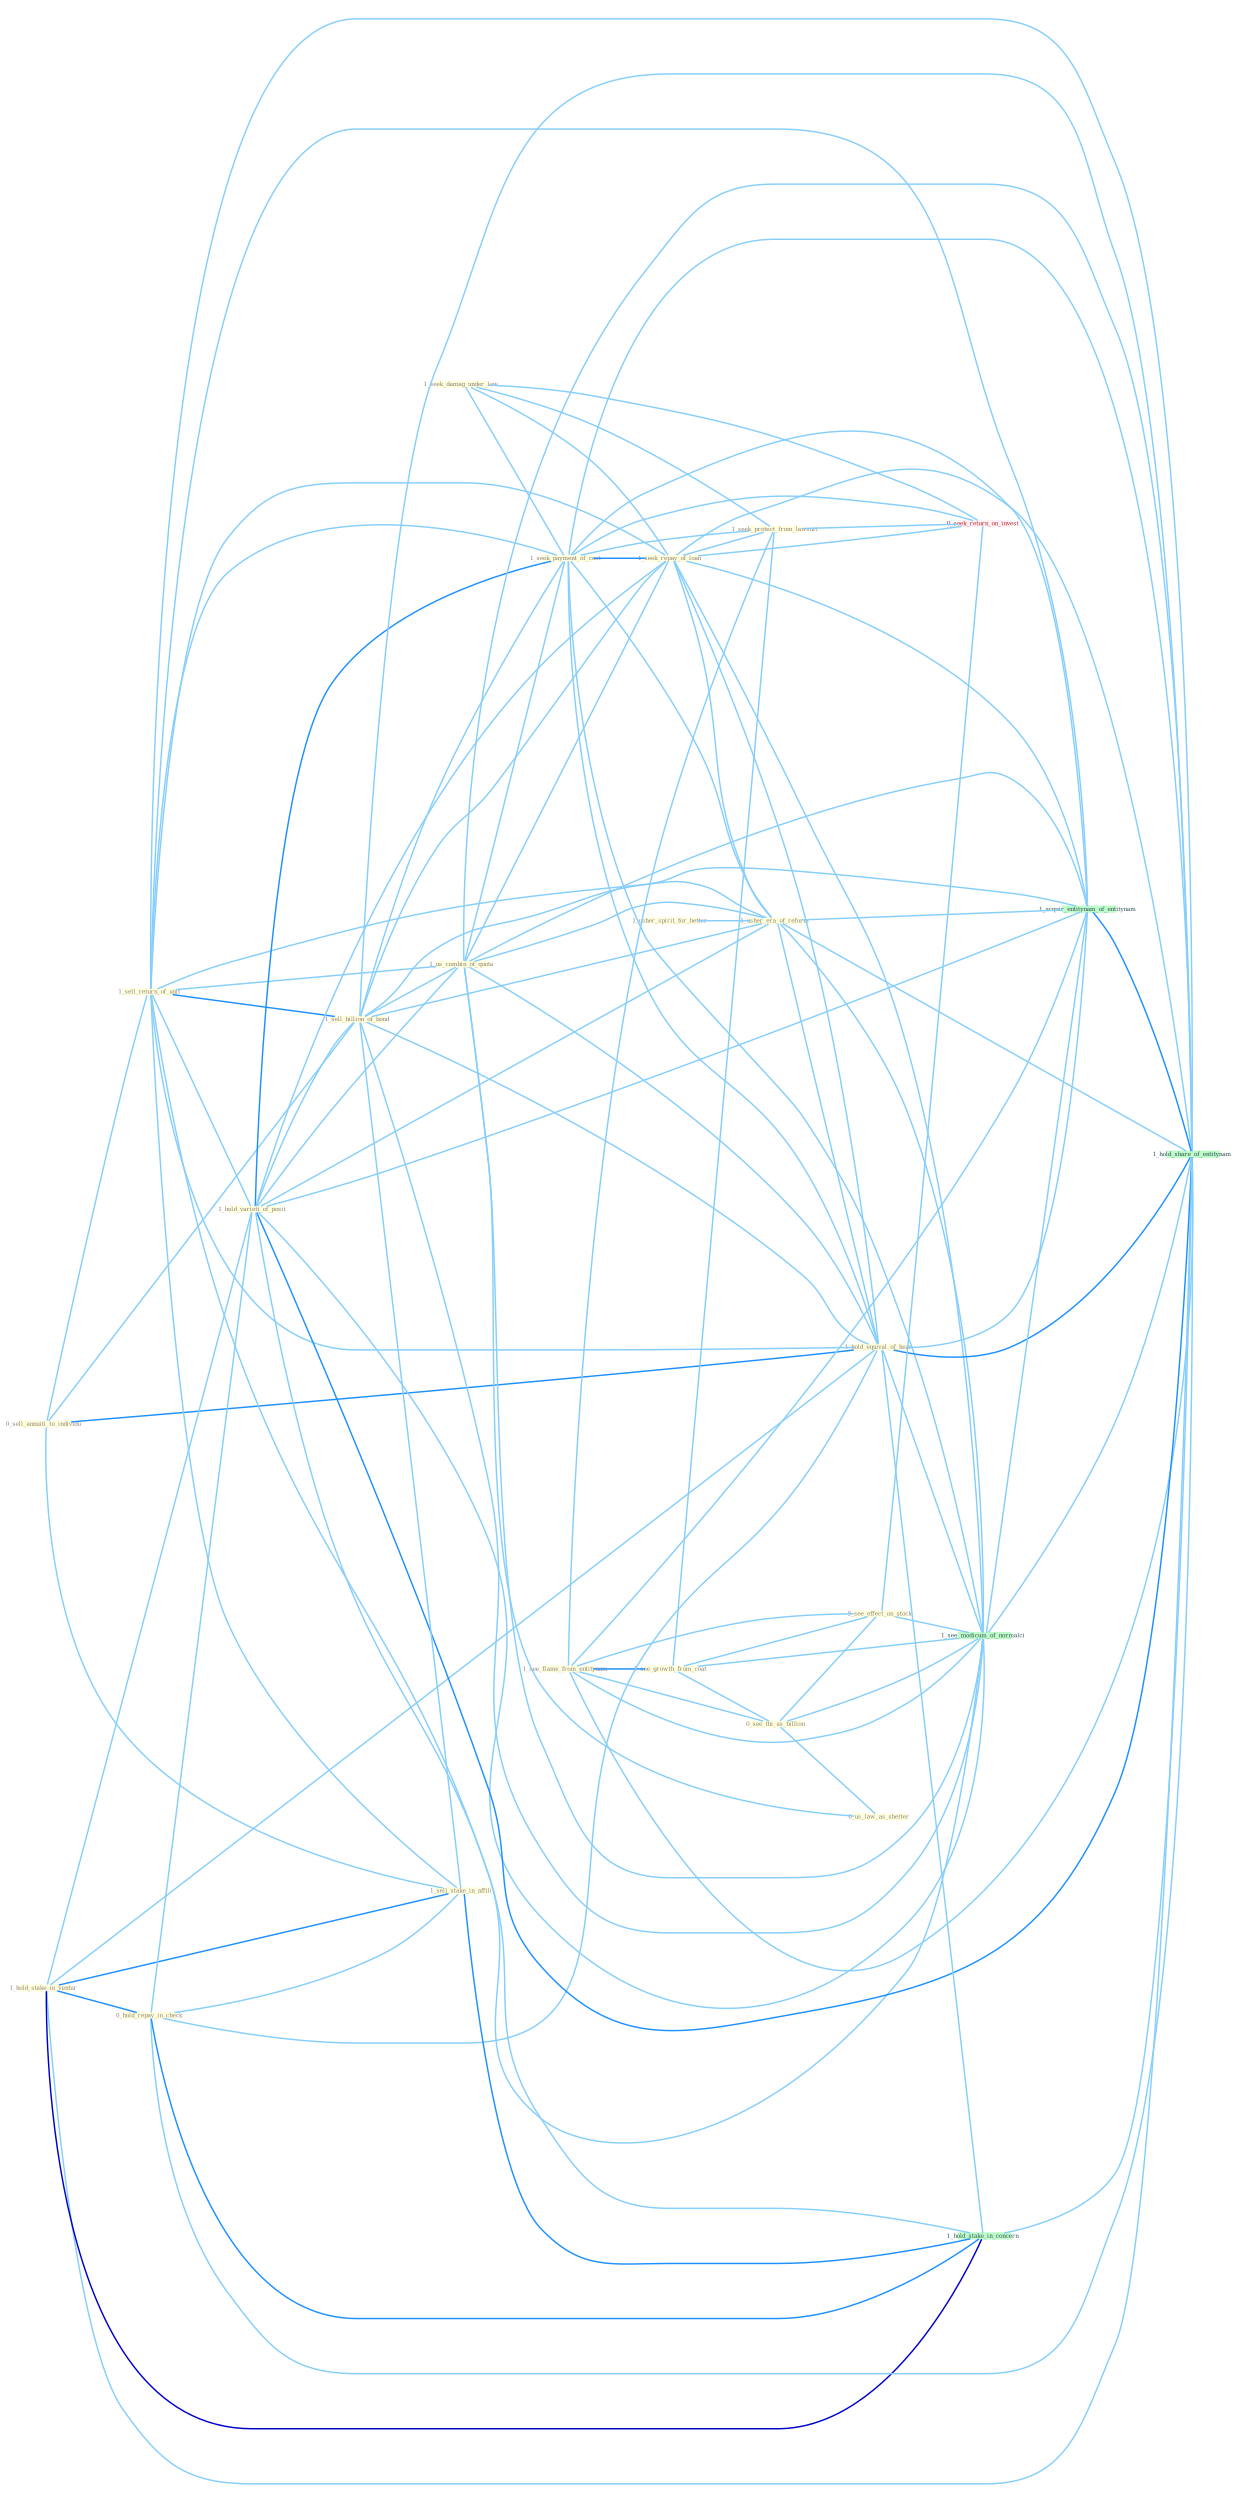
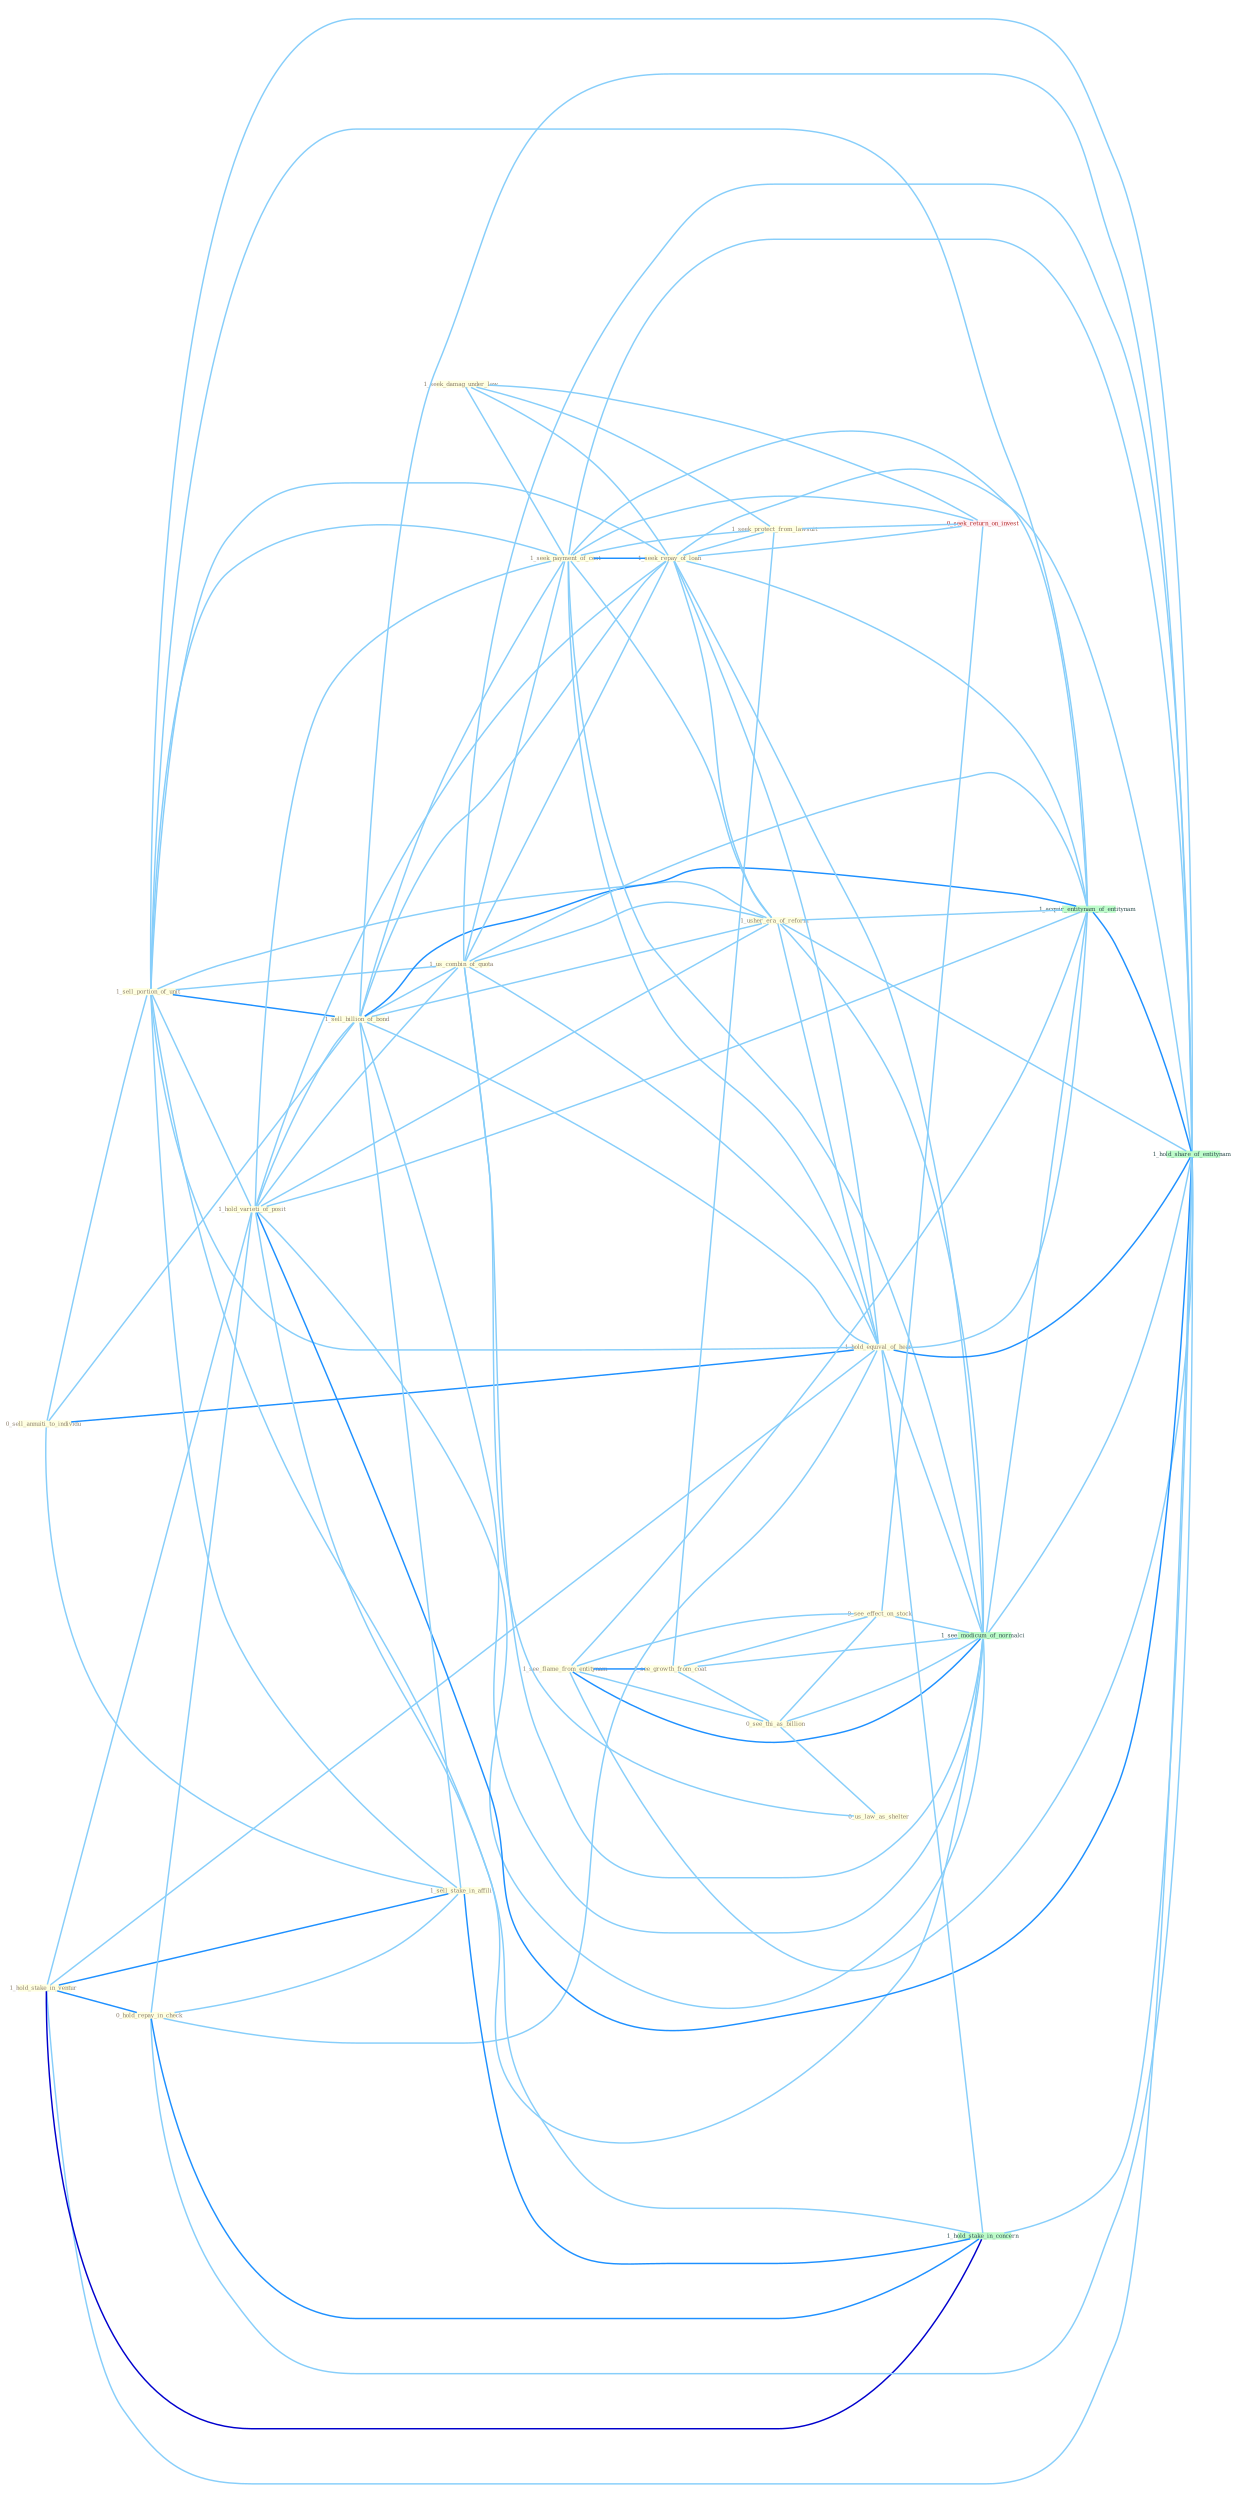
edge "1_seek_payment_of_cost" -- "1_hold_varieti_of_posit": color #1e90ff -> #87cefa
edge "1_acquir_entitynam_of_entitynam" -- "1_sell_billion_of_bond": color #87cefa -> #1e90ff
node "1_usher_spirit_for_better": removed
node "1_sell_return_of_unit": label "1_sell_return_of_unit" -> "1_sell_portion_of_unit"
edge "1_seek_protect_from_lawsuit" -- "1_see_flame_from_entitynam": removed
edge "1_see_modicum_of_normalci" -- "1_see_flame_from_entitynam": color #87cefa -> #1e90ff
